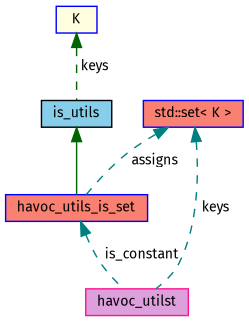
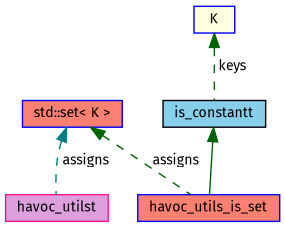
node "is_utils": label "is_utils" -> "is_constantt"
edge "havoc_utils_is_set" -> "std::set< K >": color teal -> darkgreen
edge "havoc_utilst" -> "std::set< K >": label " keys" -> " assigns"
edge "havoc_utilst" -> "havoc_utils_is_set": removed, label "is_constant"
